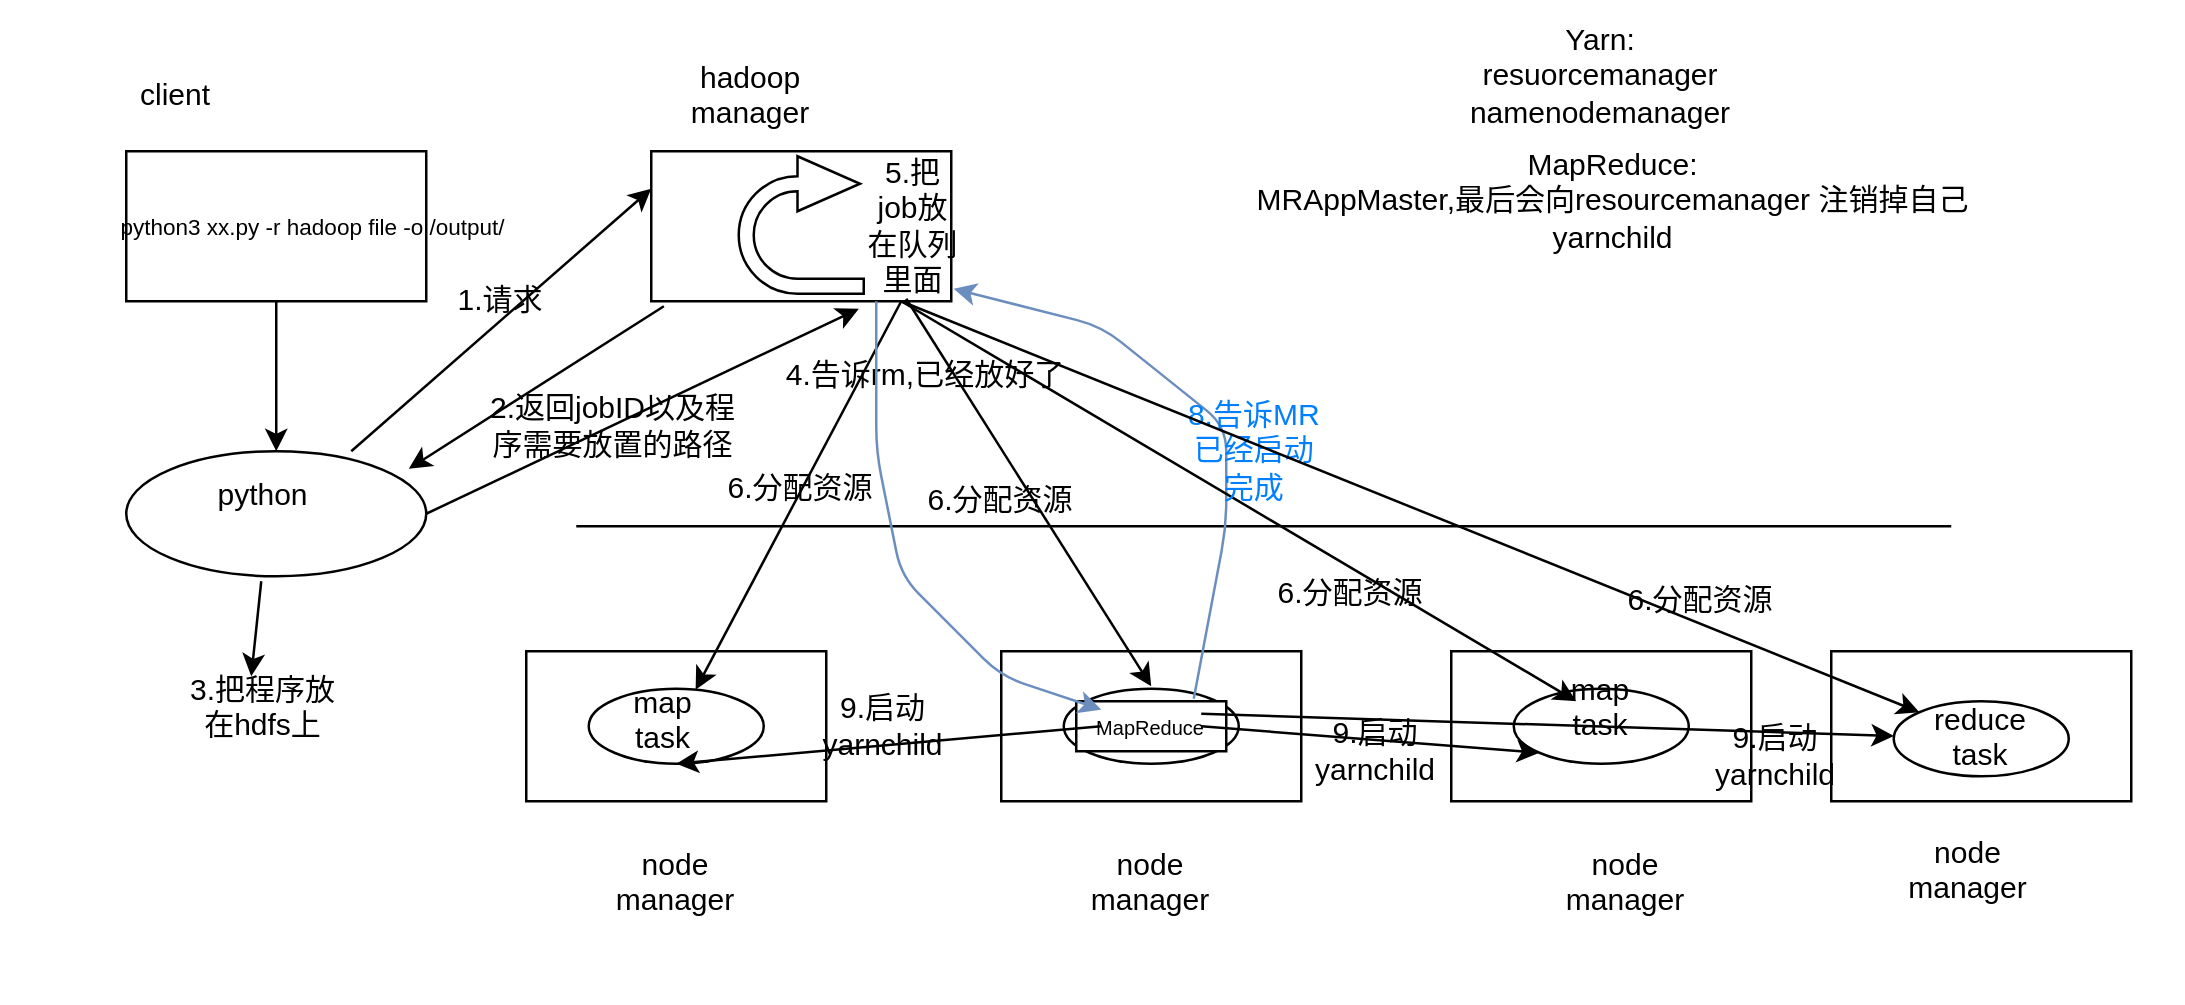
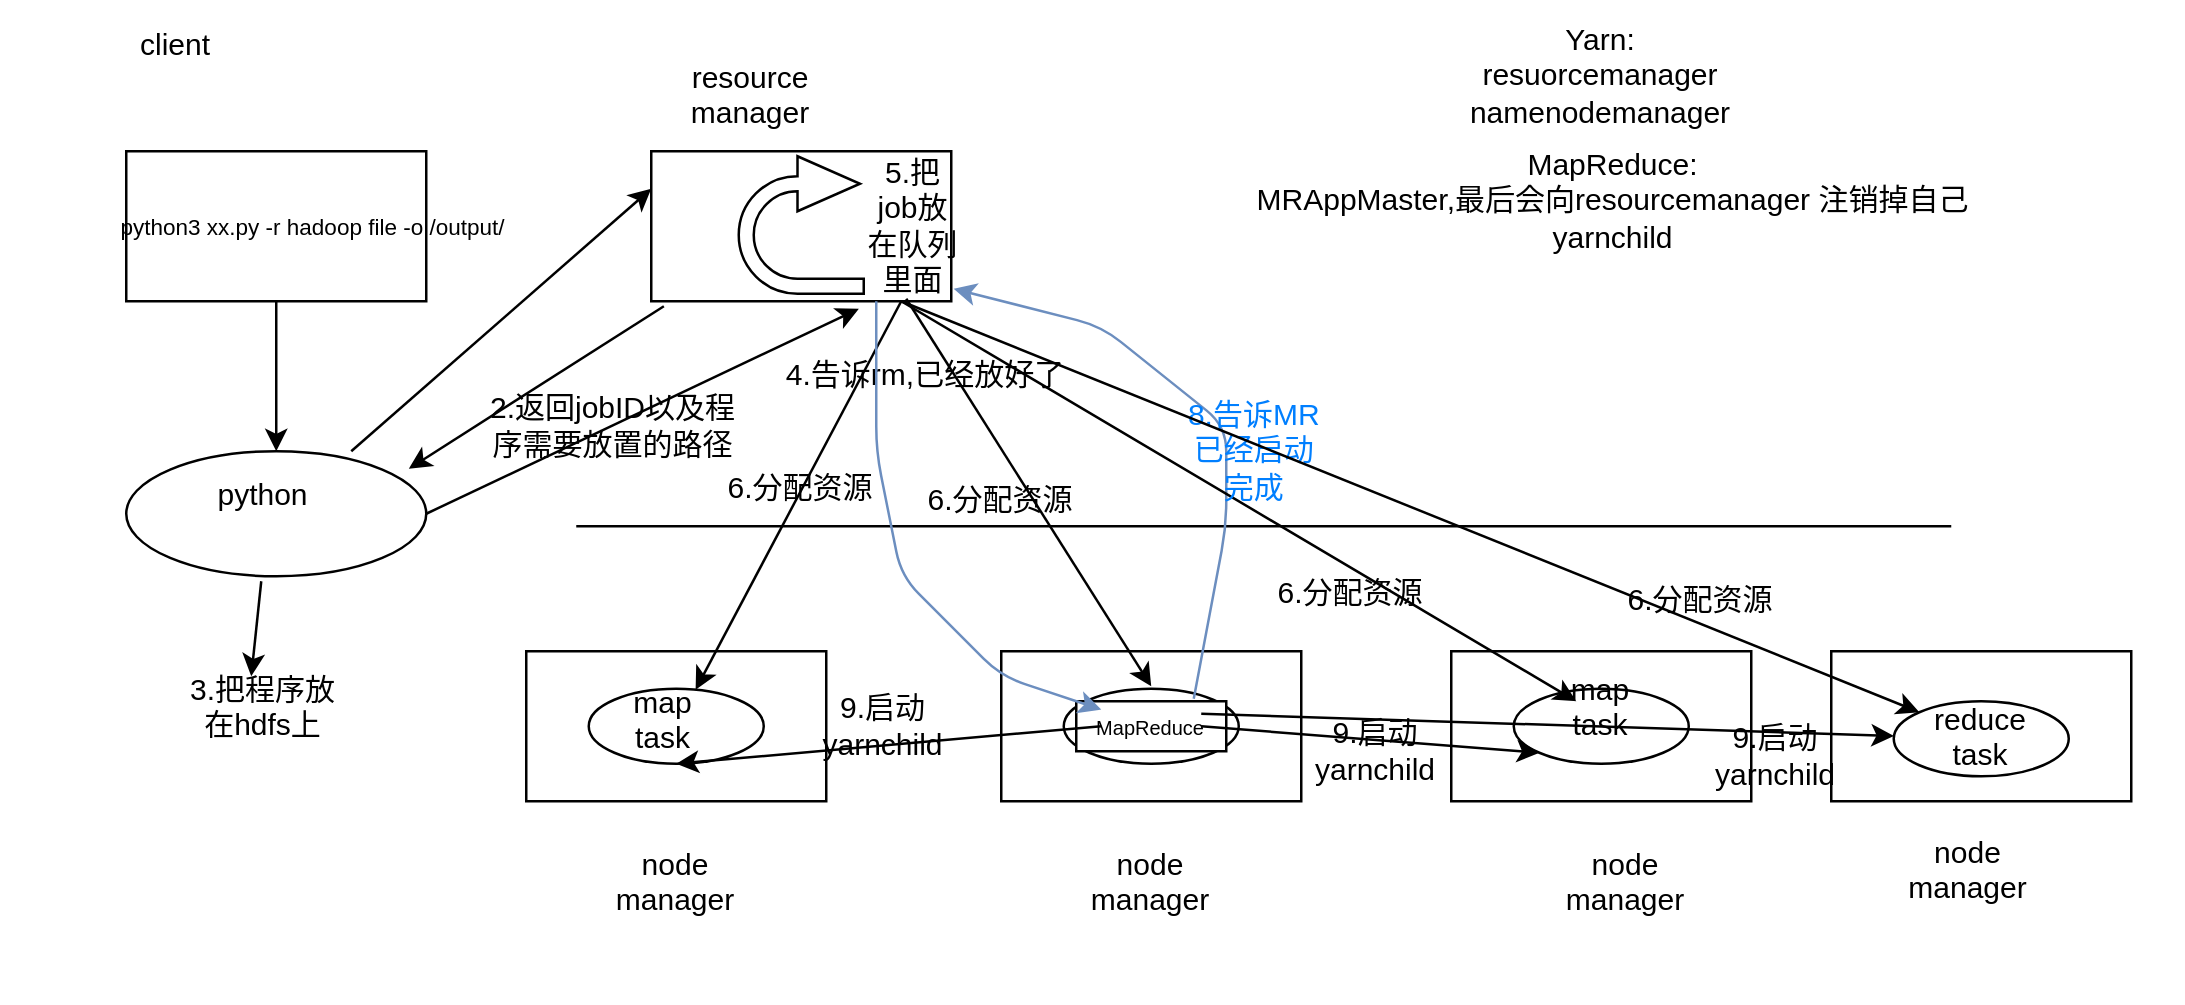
node "client": moved (176, 114) -> (176, 64)
node "hadoop manager": label "hadoop manager" -> "resource manager"
node "1.请求": removed
